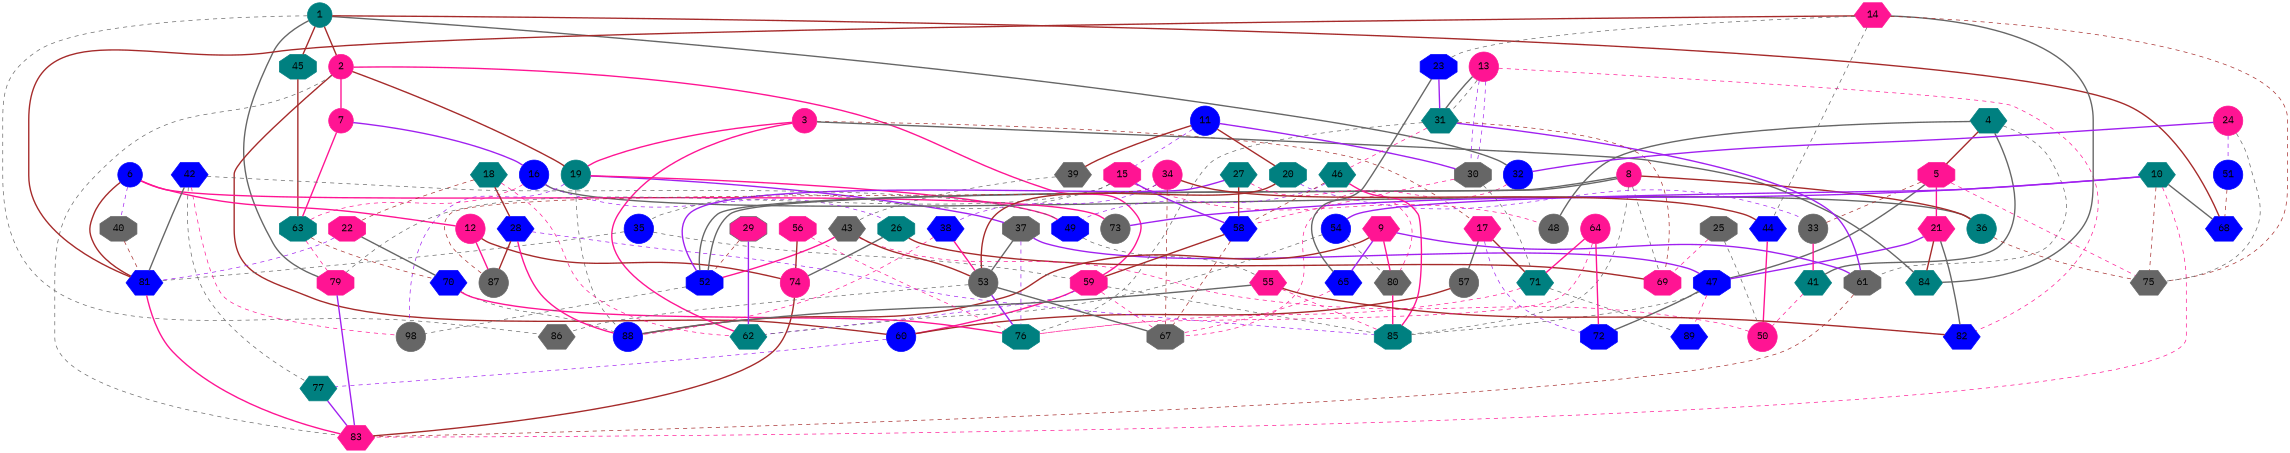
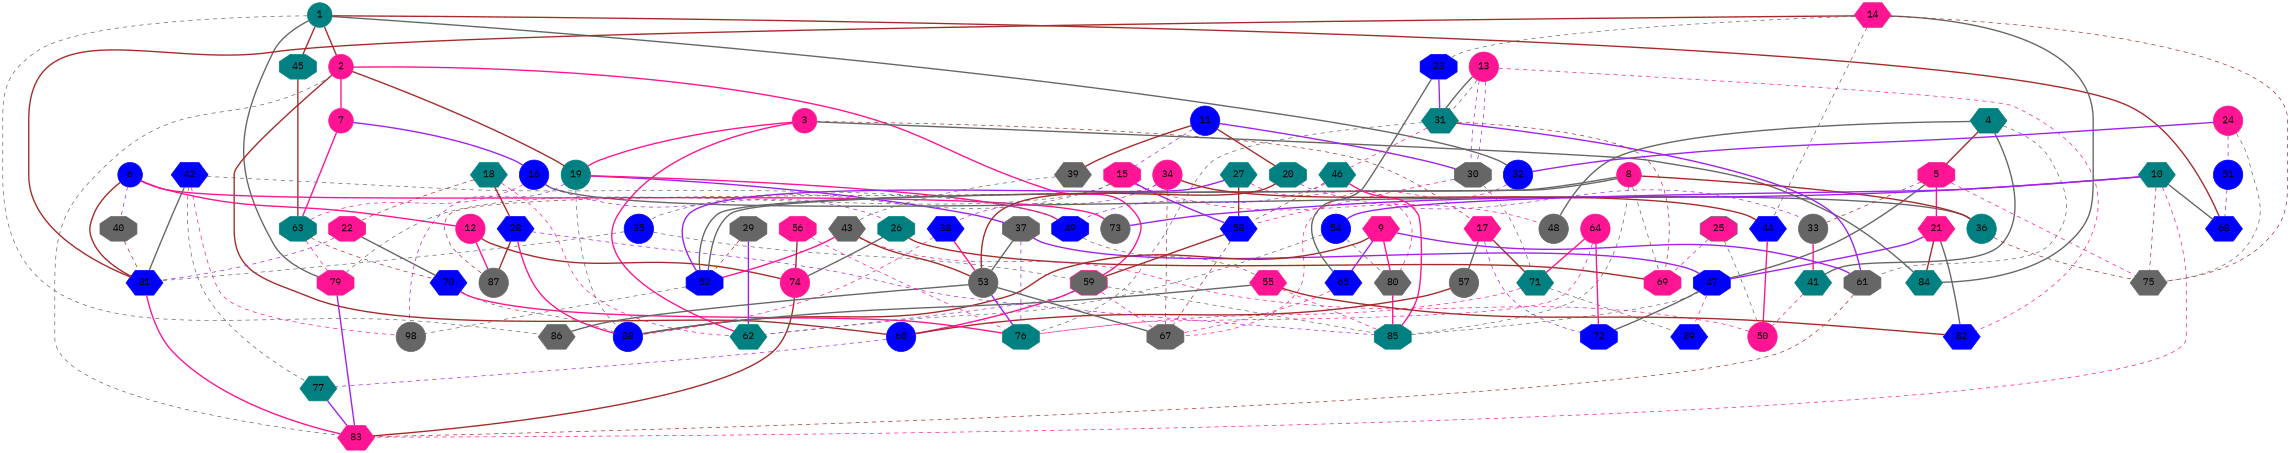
node "29": fillcolor deeppink -> gray40
node "25": fillcolor gray40 -> deeppink
node "59": fillcolor deeppink -> gray40
edge "53" -- "86": style dashed -> bold
